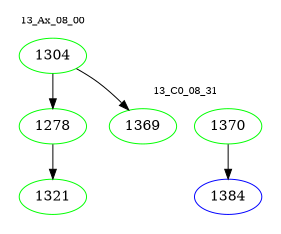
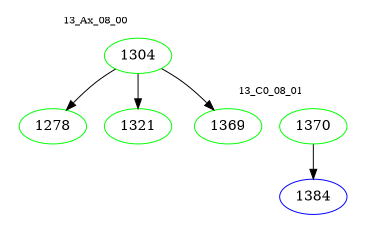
cluster "13_C0_08_31": label "13_C0_08_31" -> "13_C0_08_01"
edge "1278" -> "1321": now "1304" -> "1321"
